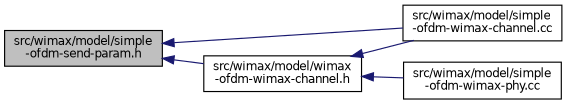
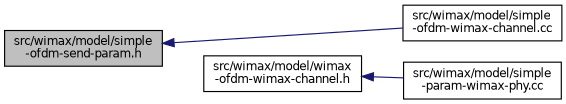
edge "src/wimax/model/simple -ofdm-wimax-channel.cc" -> "src/wimax/model/wimax -ofdm-wimax-channel.h": removed
edge "src/wimax/model/wimax -ofdm-wimax-channel.h" -> "src/wimax/model/simple -ofdm-send-param.h": removed
node "src/wimax/model/simple -ofdm-wimax-phy.cc": label "src/wimax/model/simple -ofdm-wimax-phy.cc" -> "src/wimax/model/simple -param-wimax-phy.cc"
